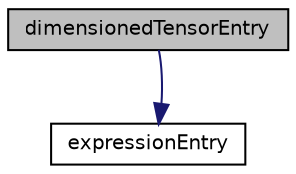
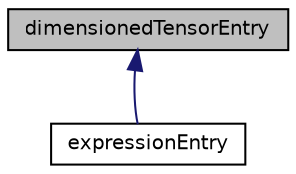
edge "dimensionedTensorEntry" -> "expressionEntry": reversed
